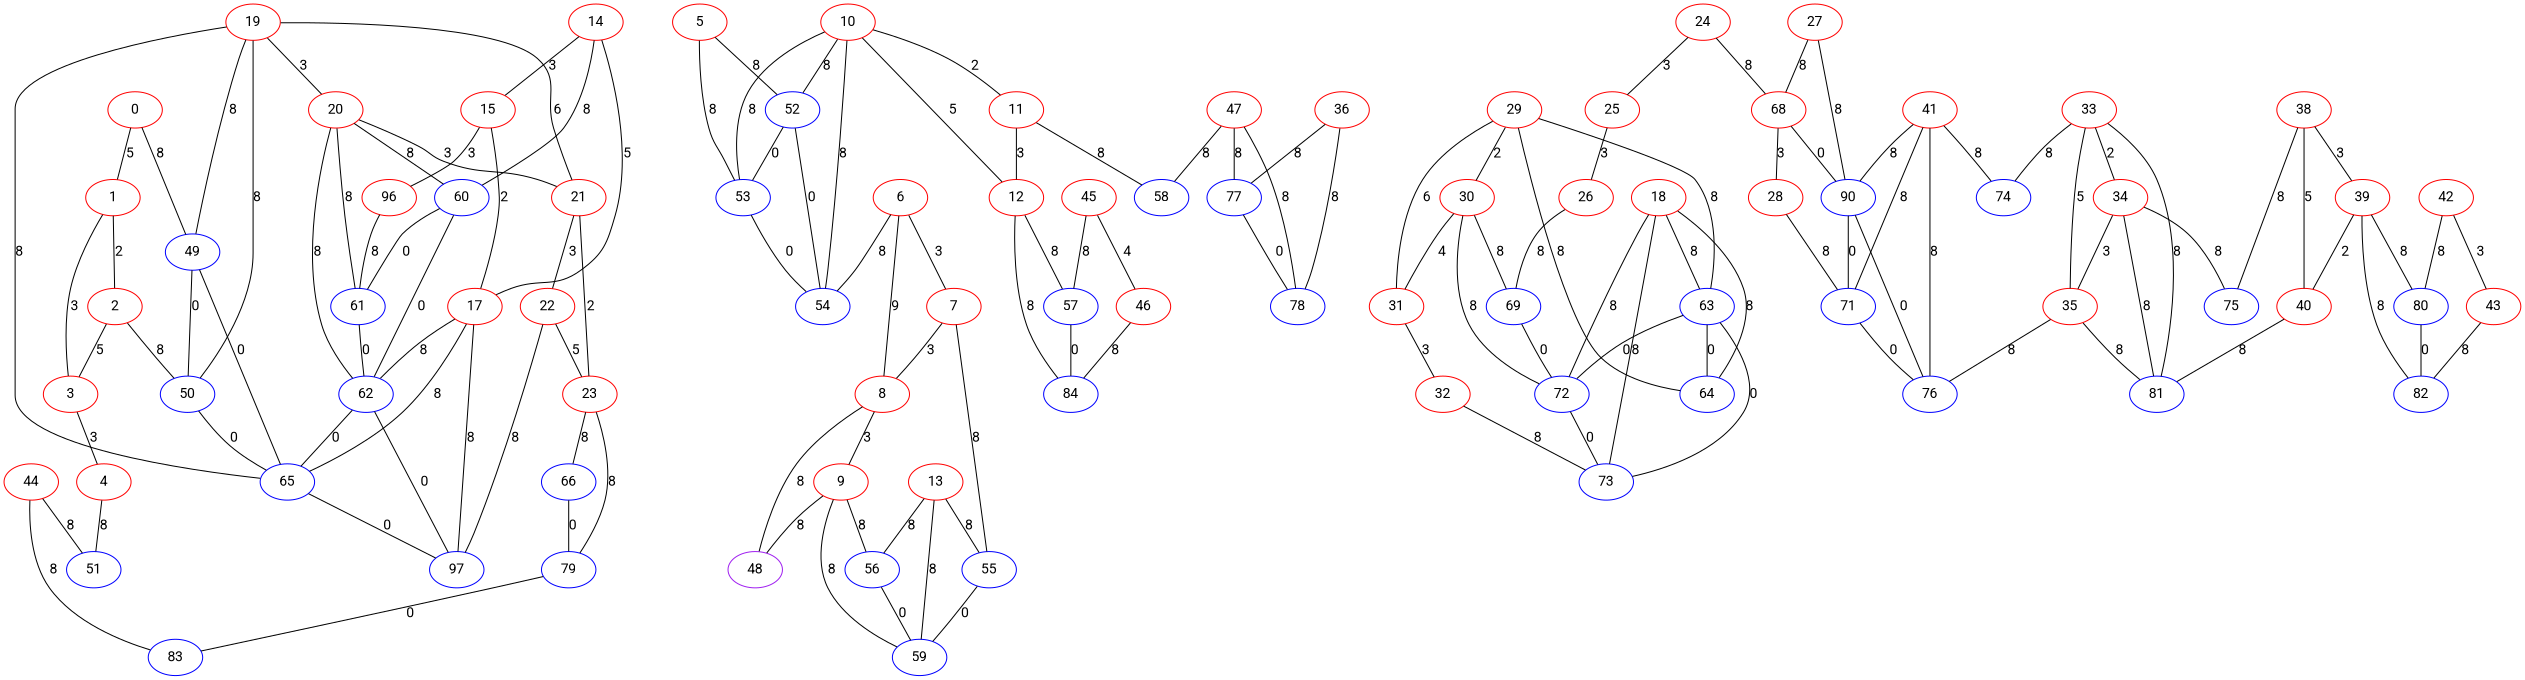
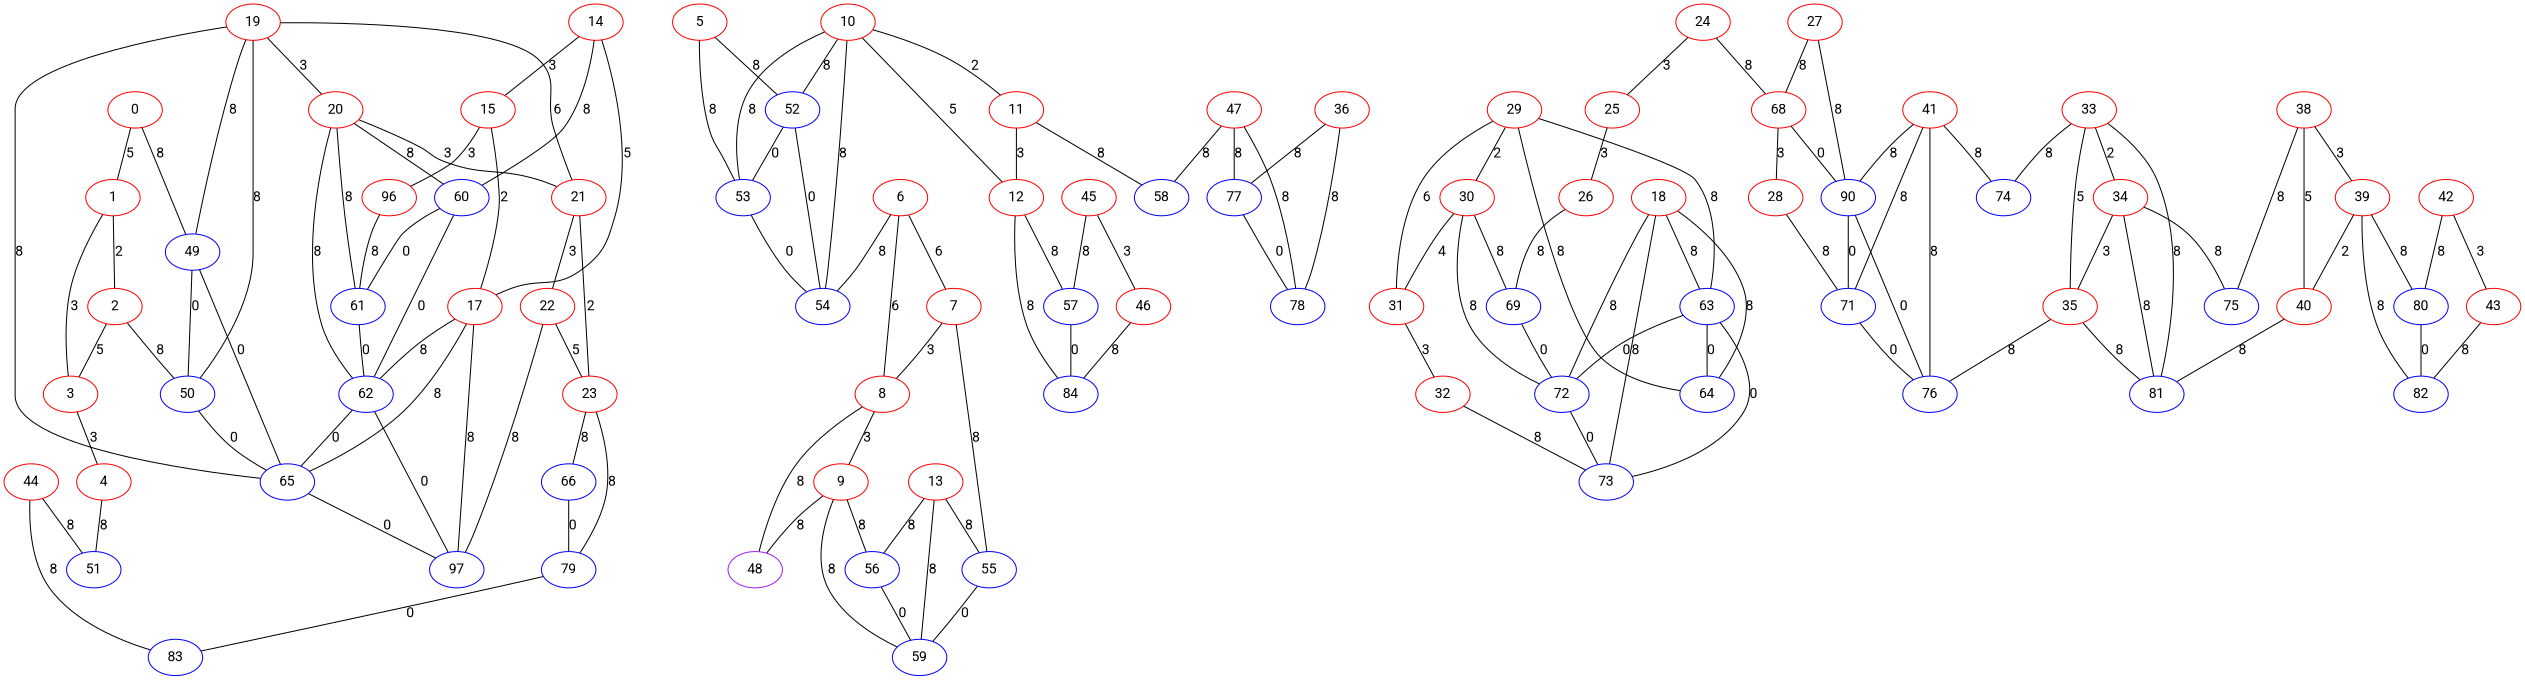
edge "6" -- "7": label "3" -> "6"
edge "45" -- "46": label "4" -> "3"
edge "6" -- "8": label "9" -> "6"
